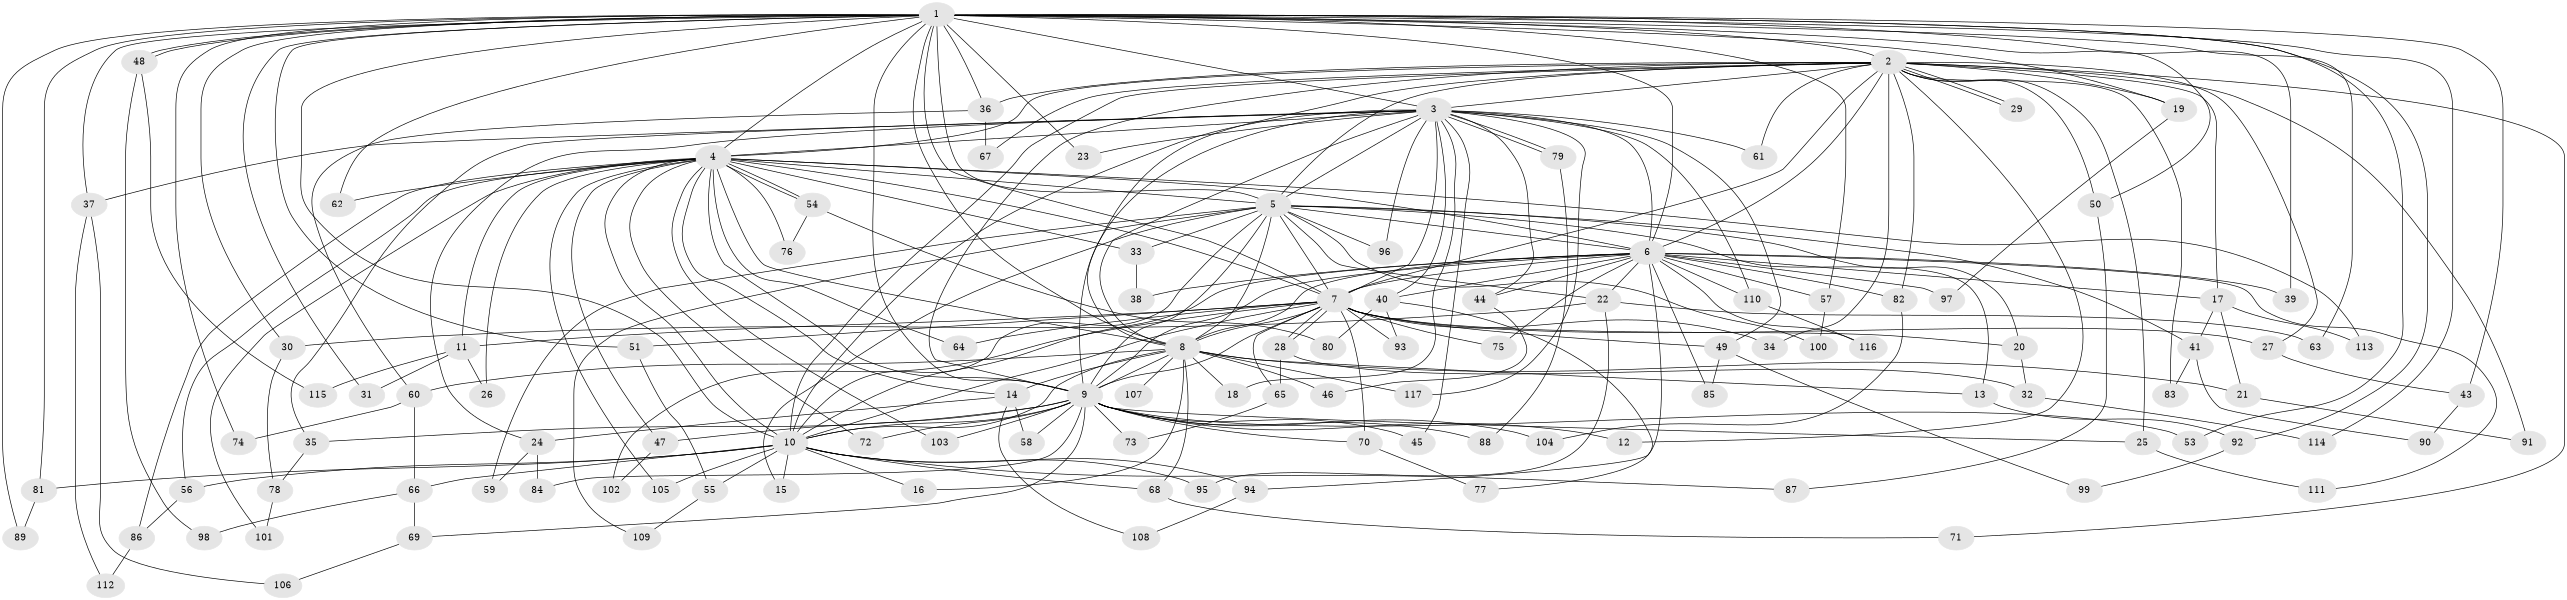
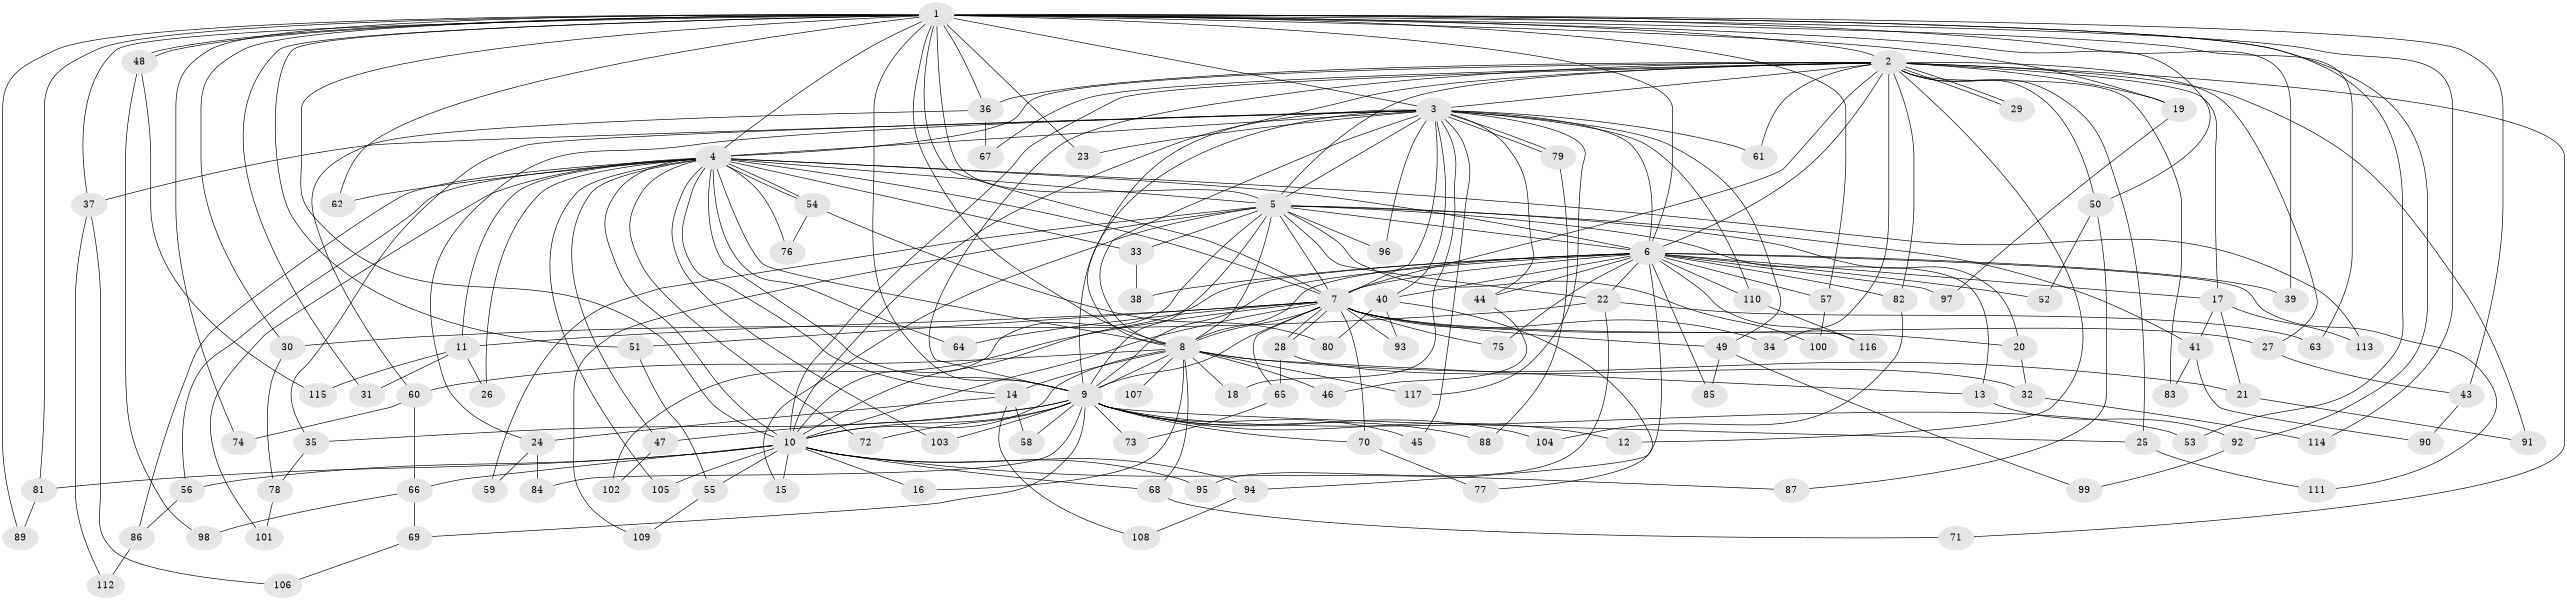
node "52": added
